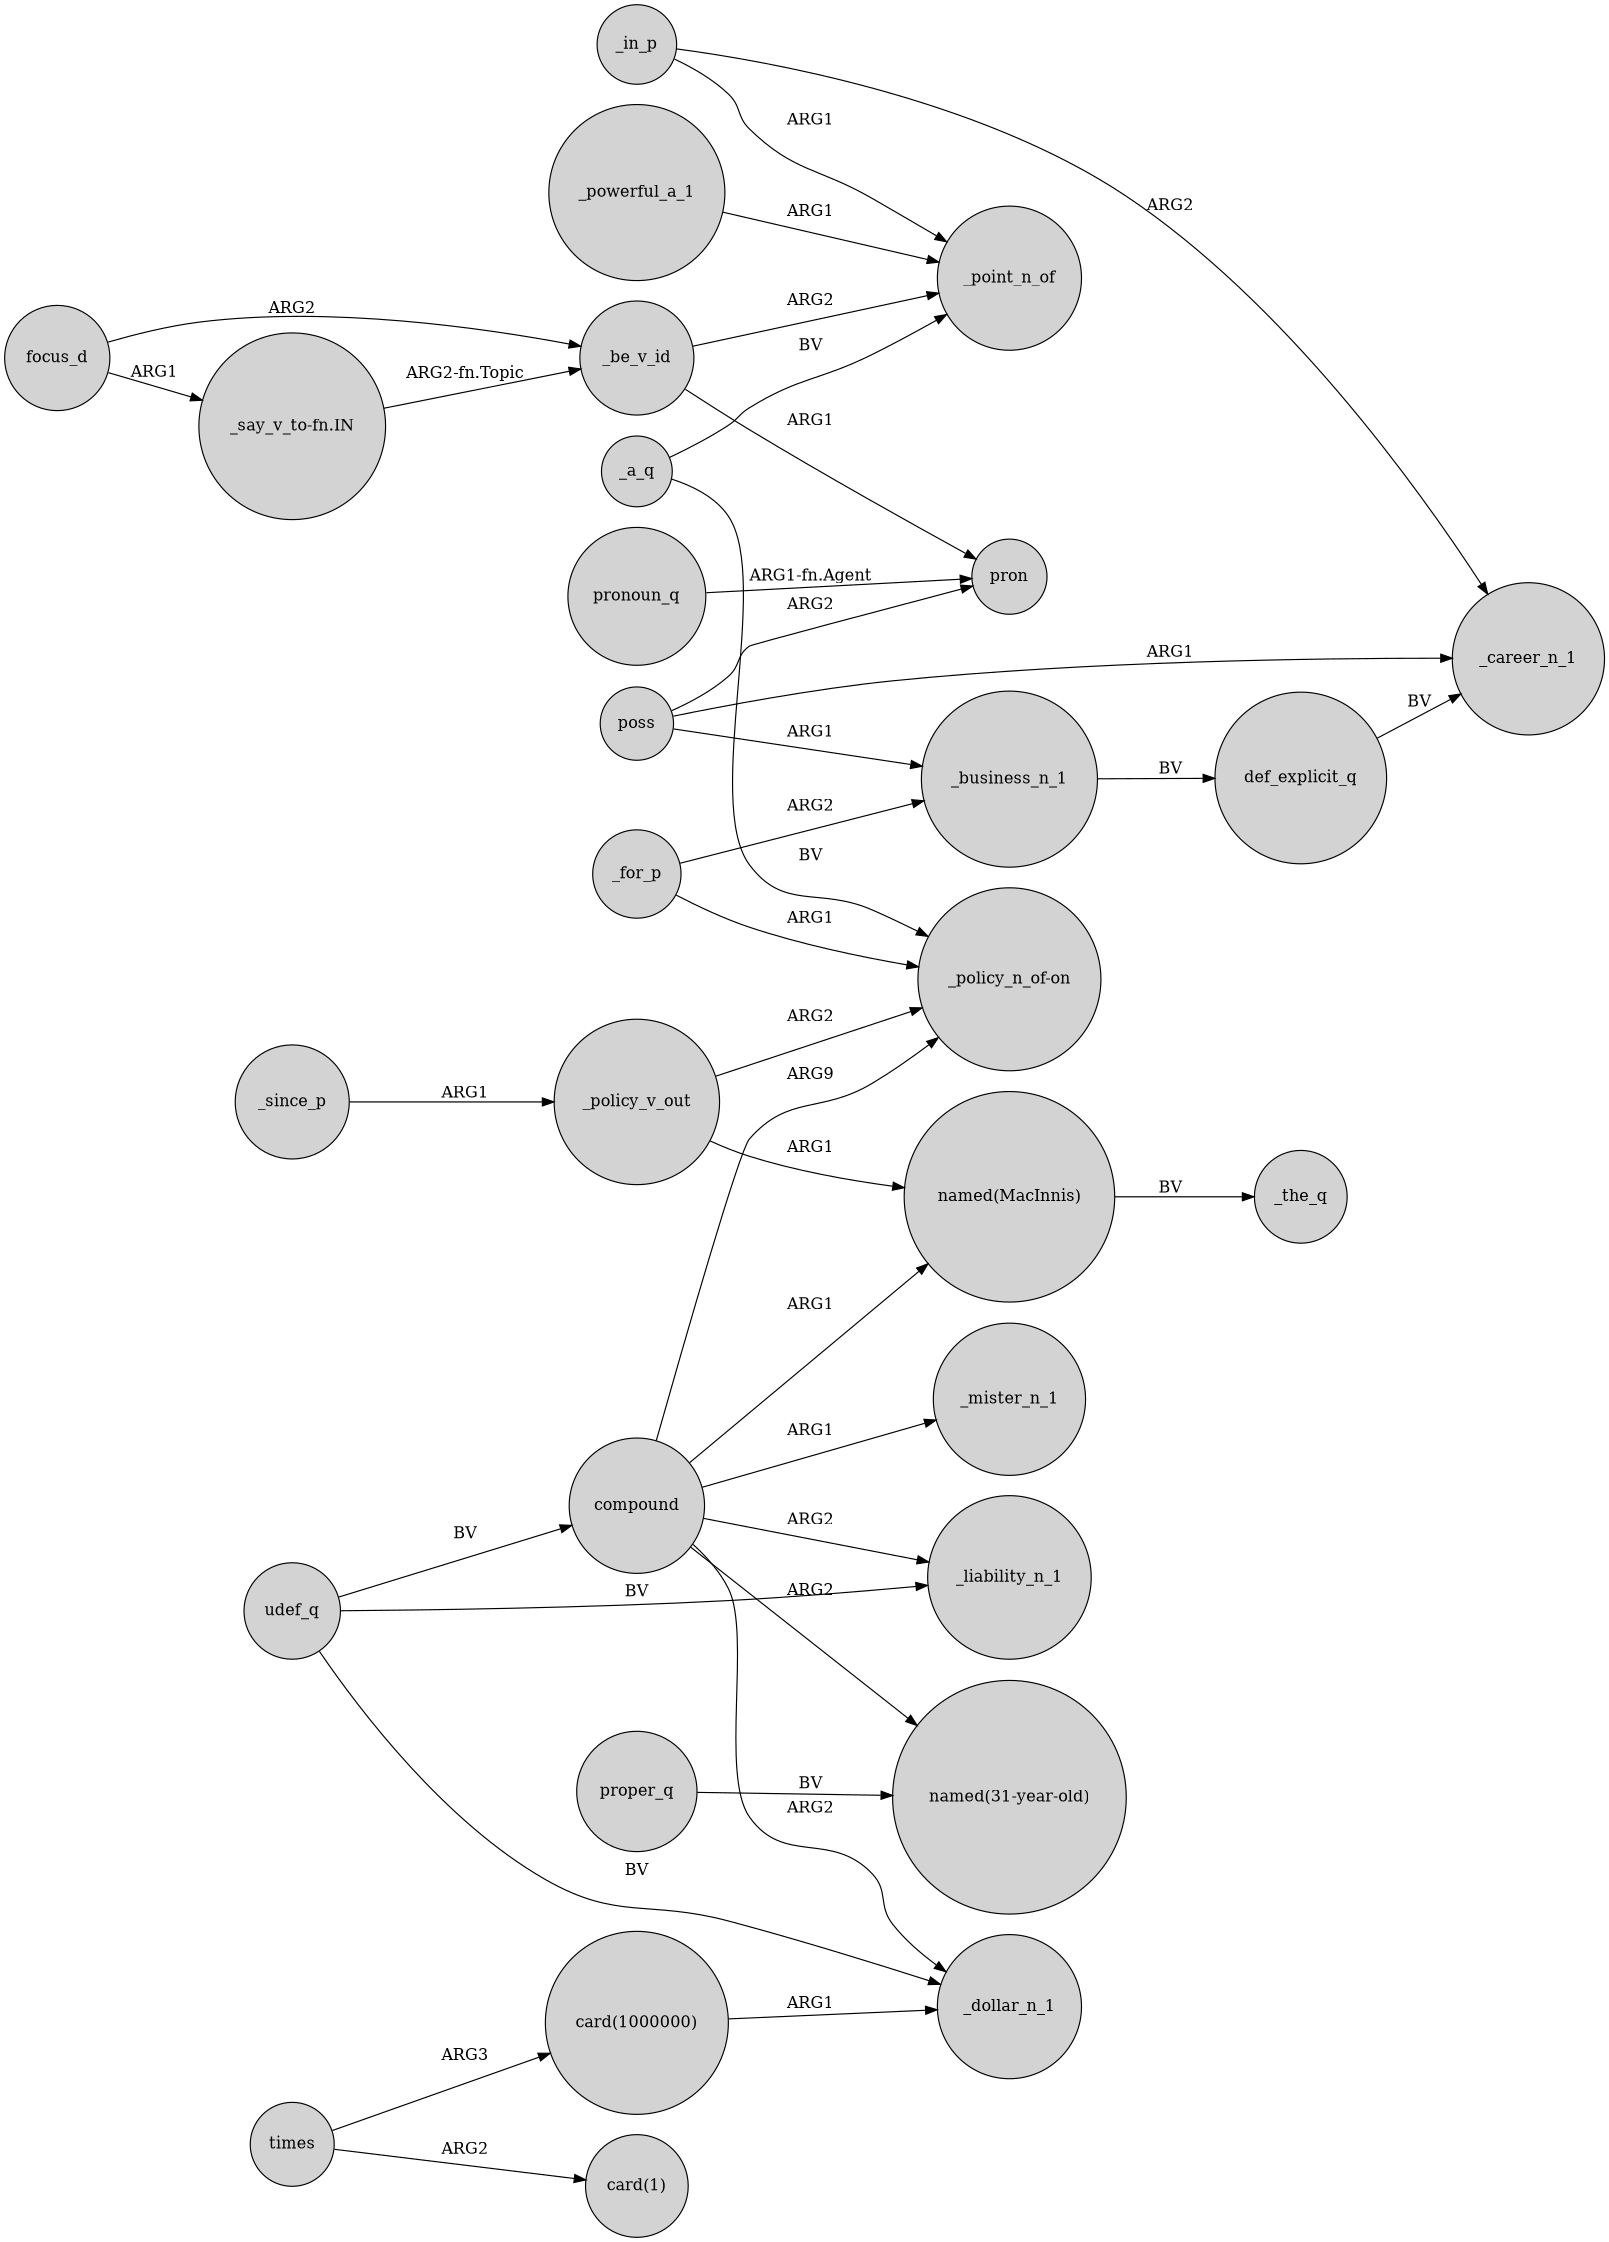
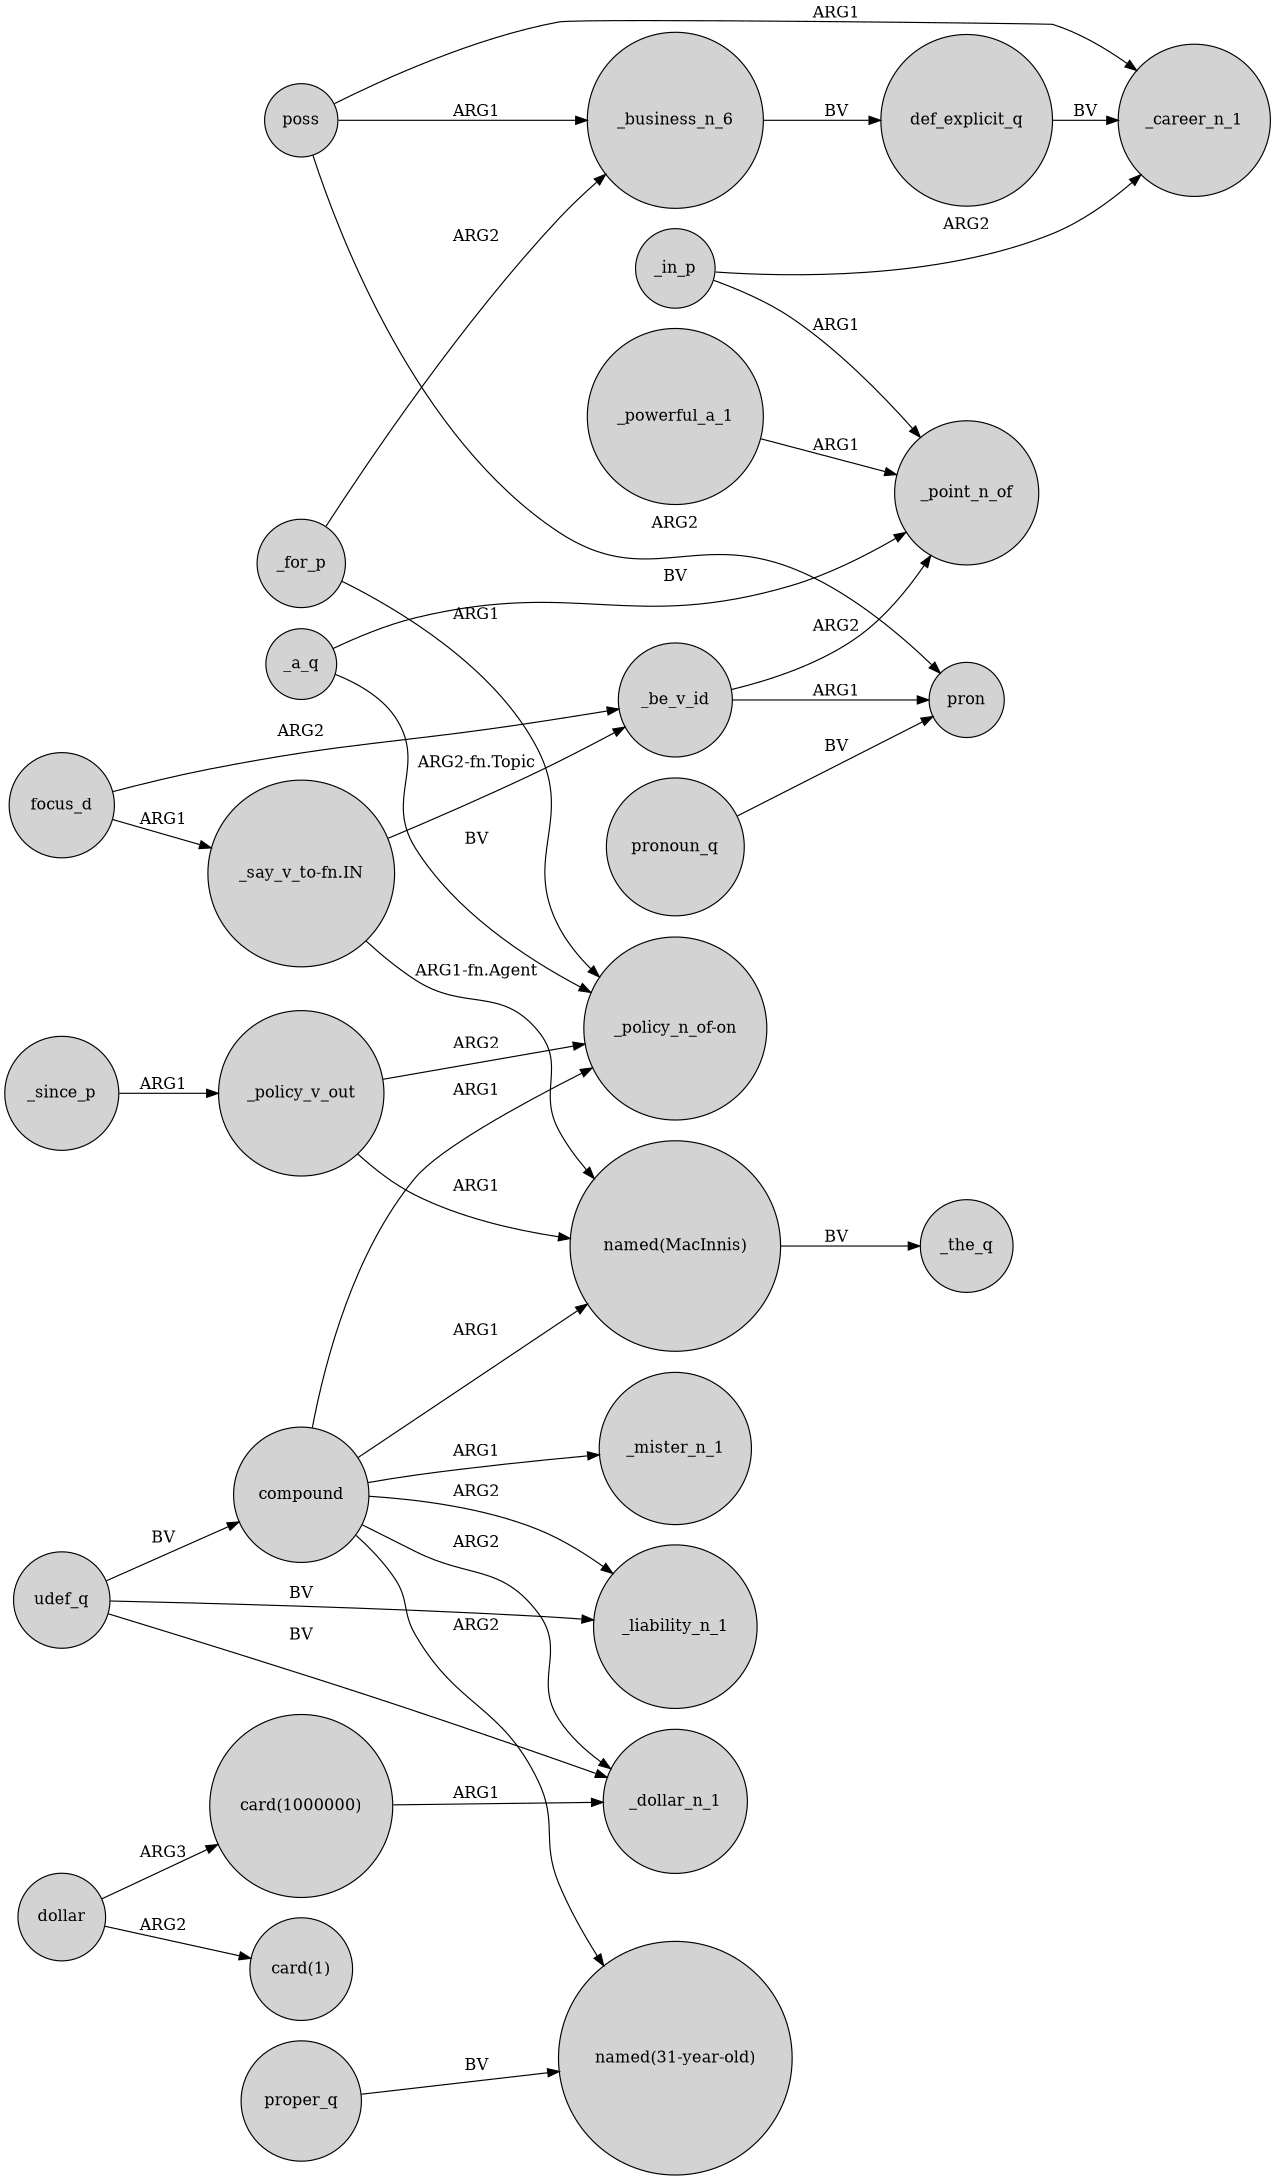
edge "pronoun_q" -> "pron": label "ARG1-fn.Agent" -> "BV"
node "_business_n_1": label "_business_n_1" -> "_business_n_6"
edge "_say_v_to-fn.IN" -> "named(MacInnis)": added, label "ARG1-fn.Agent"
edge "compound" -> "_policy_n_of-on": label "ARG9" -> "ARG1"
node "times": label "times" -> "dollar"
